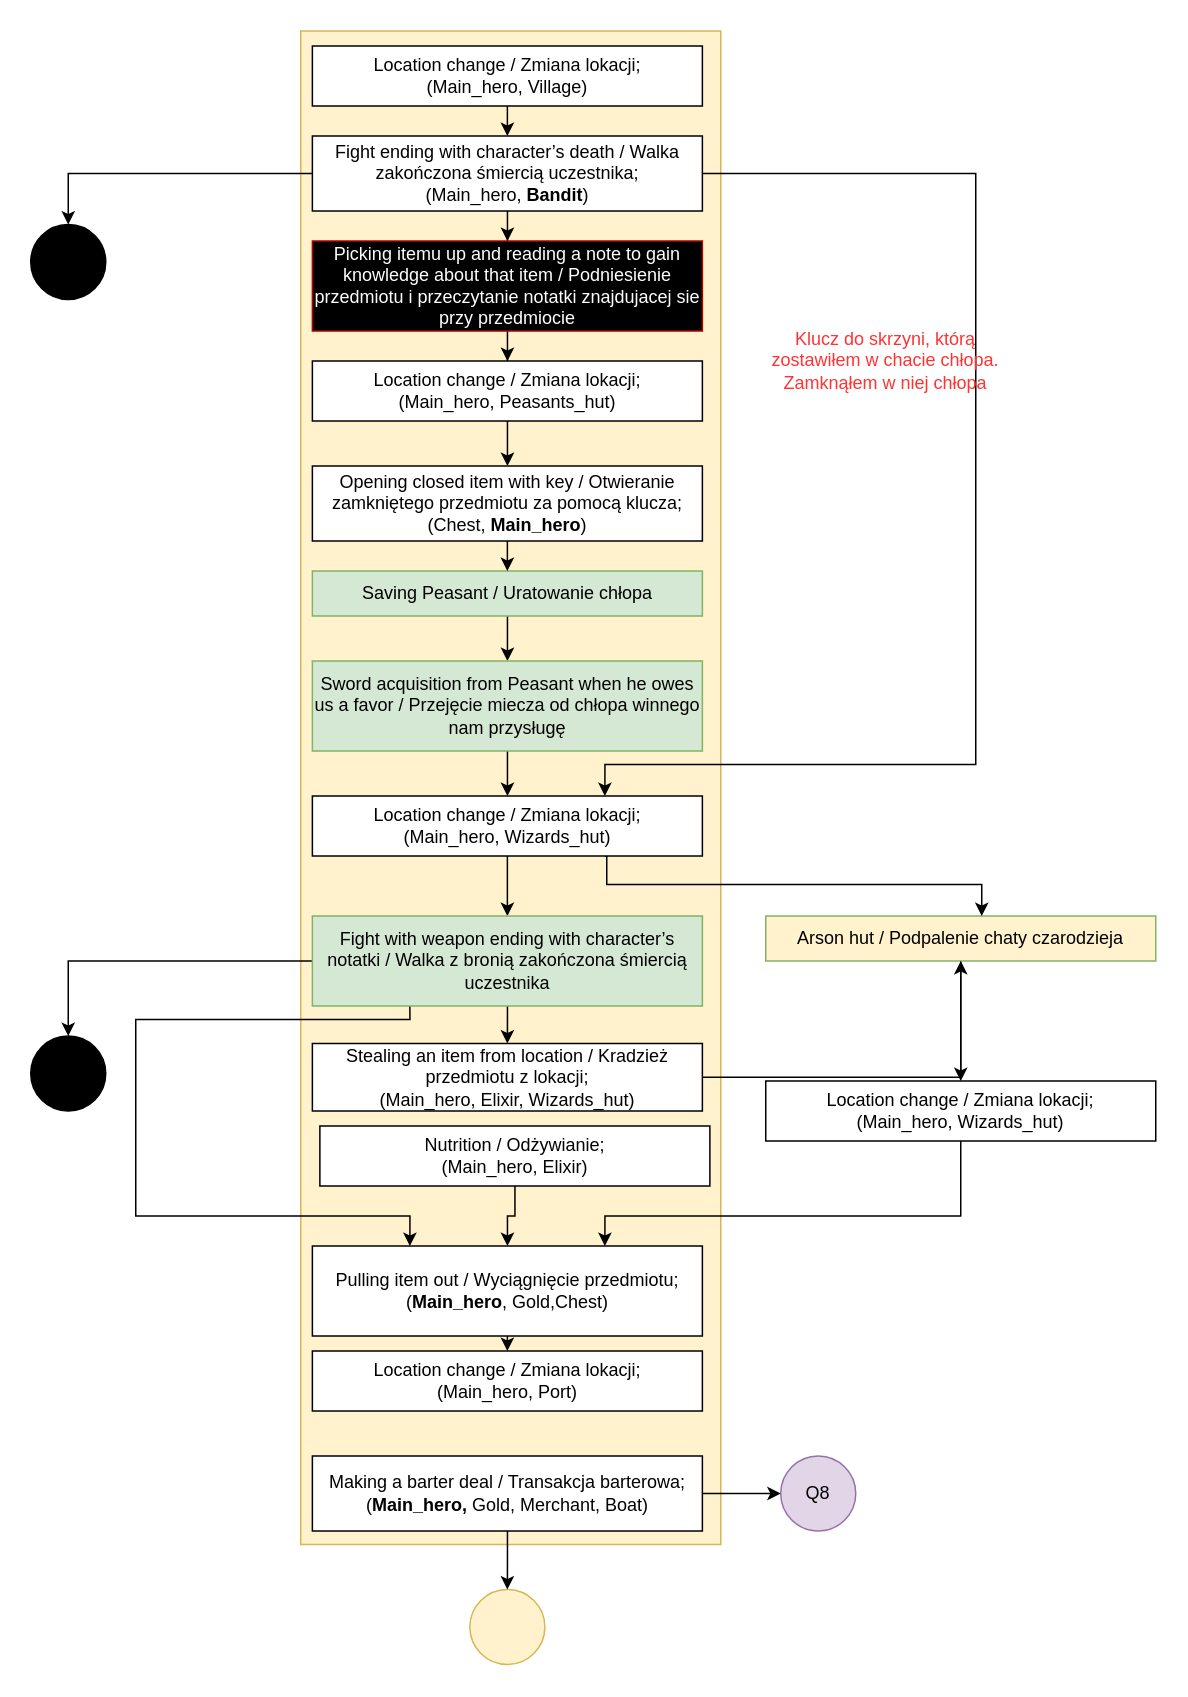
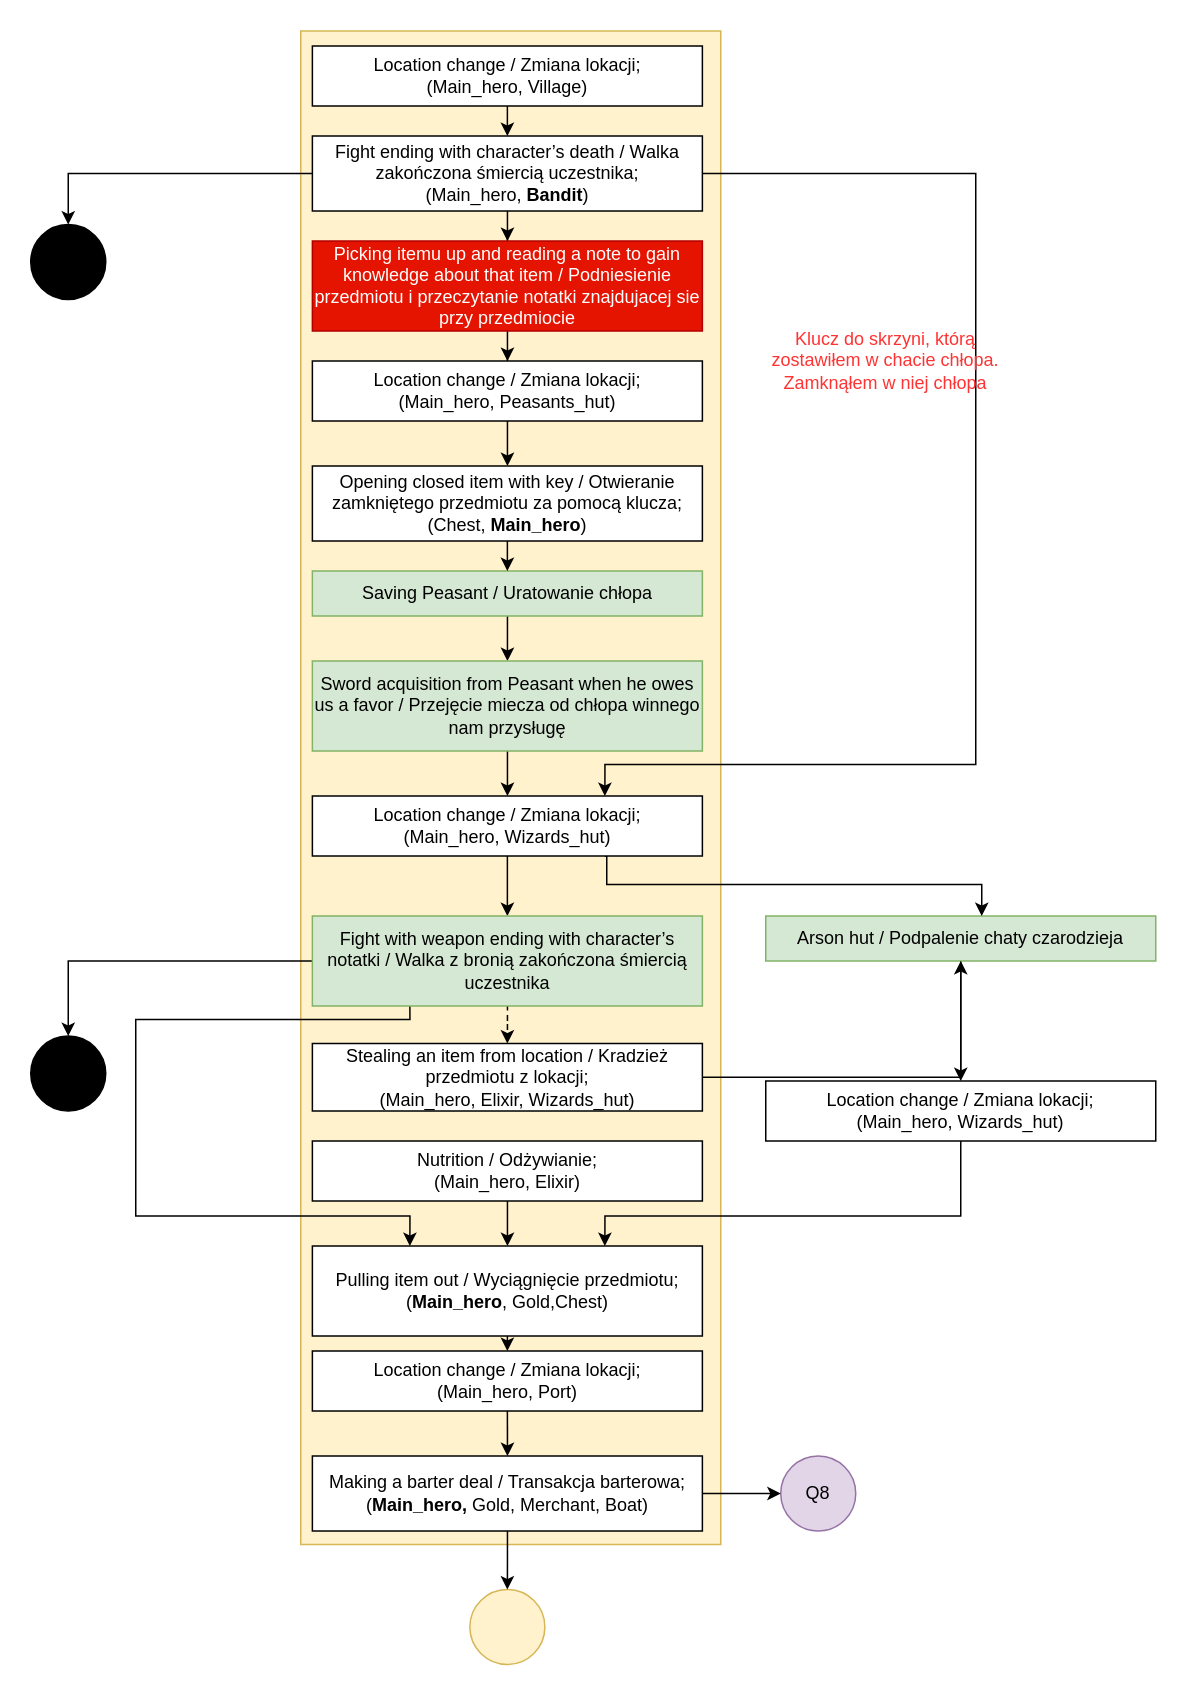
node "Picking itemu up and reading a note to gain knowledge about that item / Podniesienie przedmiotu i przeczytanie notatki znajdujacej sie przy przedmiocie": fillcolor #000000 -> #e51400
node "Arson hut / Podpalenie chaty czarodzieja": fillcolor #fff2cc -> #d5e8d4
edge "Fight with weapon ending with character’s notatki / Walka z bronią zakończona śmiercią uczestnika" -> "Stealing an item from location / Kradzież przedmiotu z lokacji; (Main_hero, Elixir, Wizards_hut)": style solid -> dashed
node "Nutrition / Odżywianie; (Main_hero, Elixir)": moved (515, 1156) -> (507, 1171)
edge "Location change / Zmiana lokacji; (Main_hero, Port)" -> "Making a barter deal / Transakcja barterowa; (Main_hero, Gold, Merchant, Boat)": added
